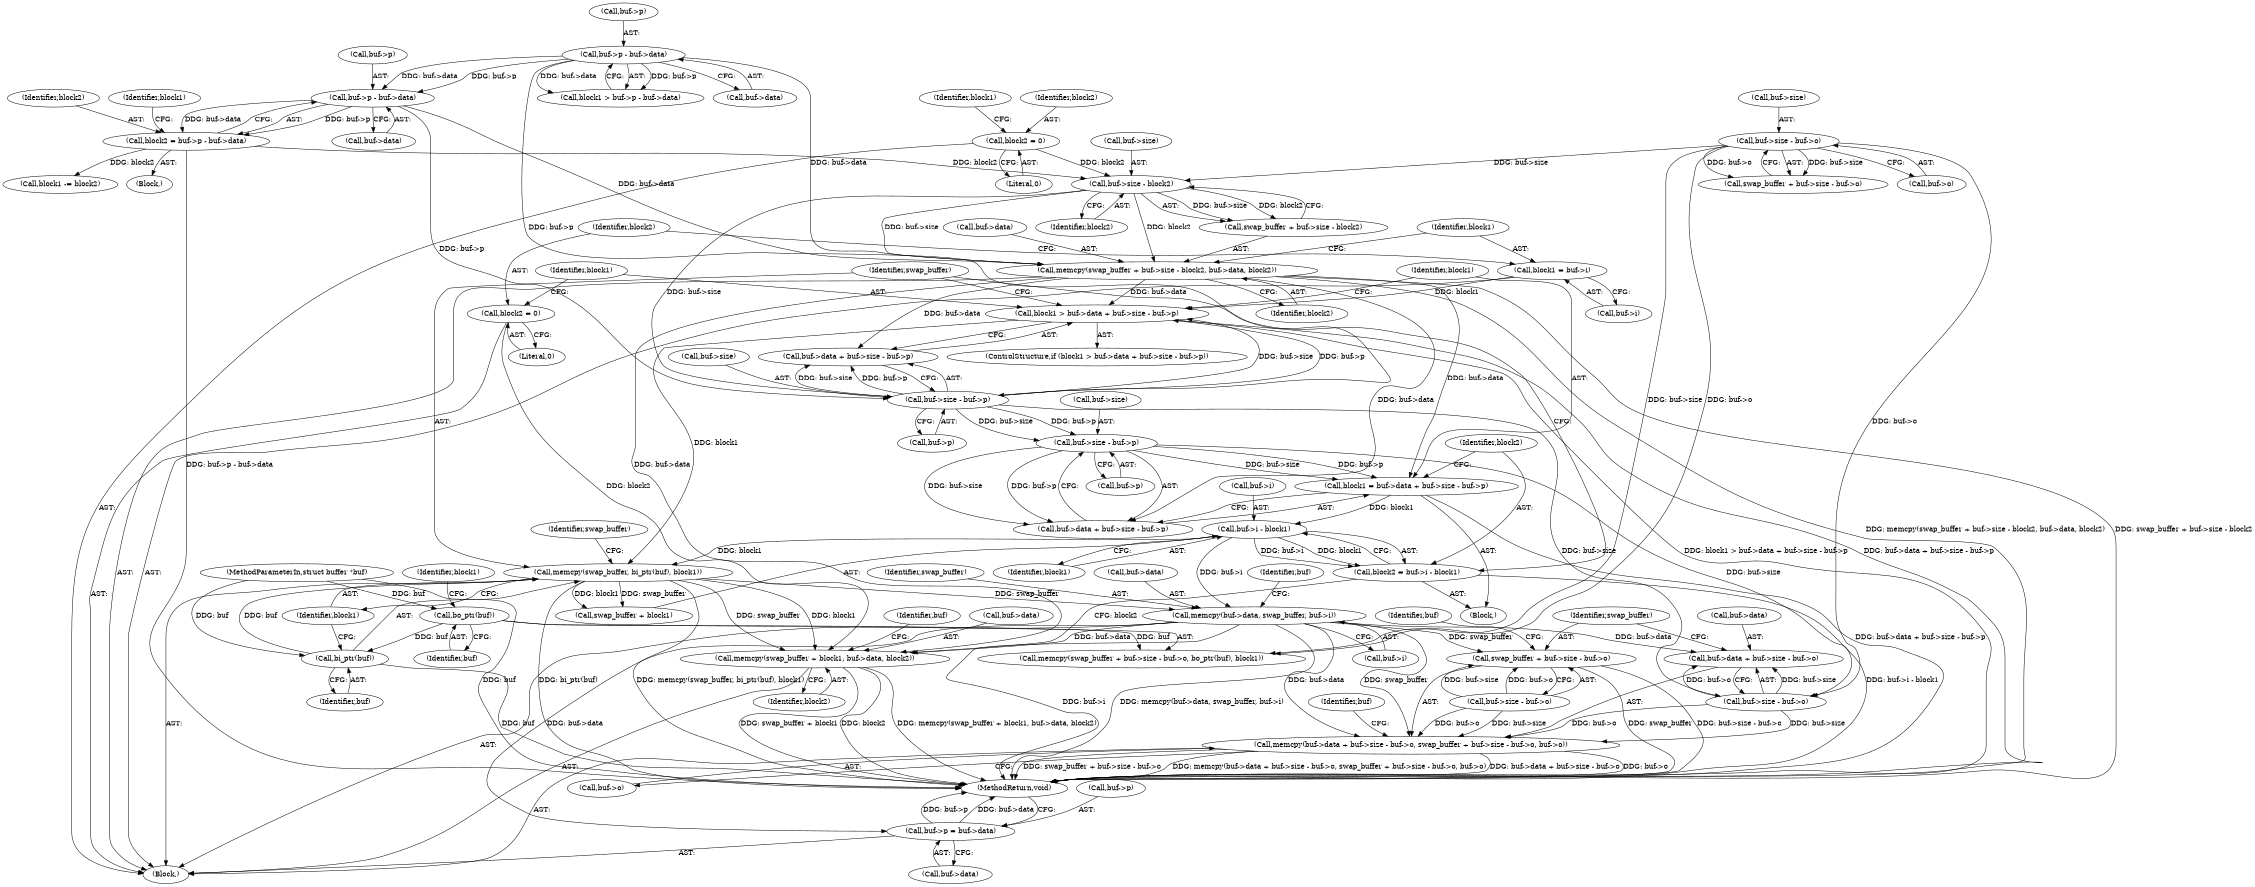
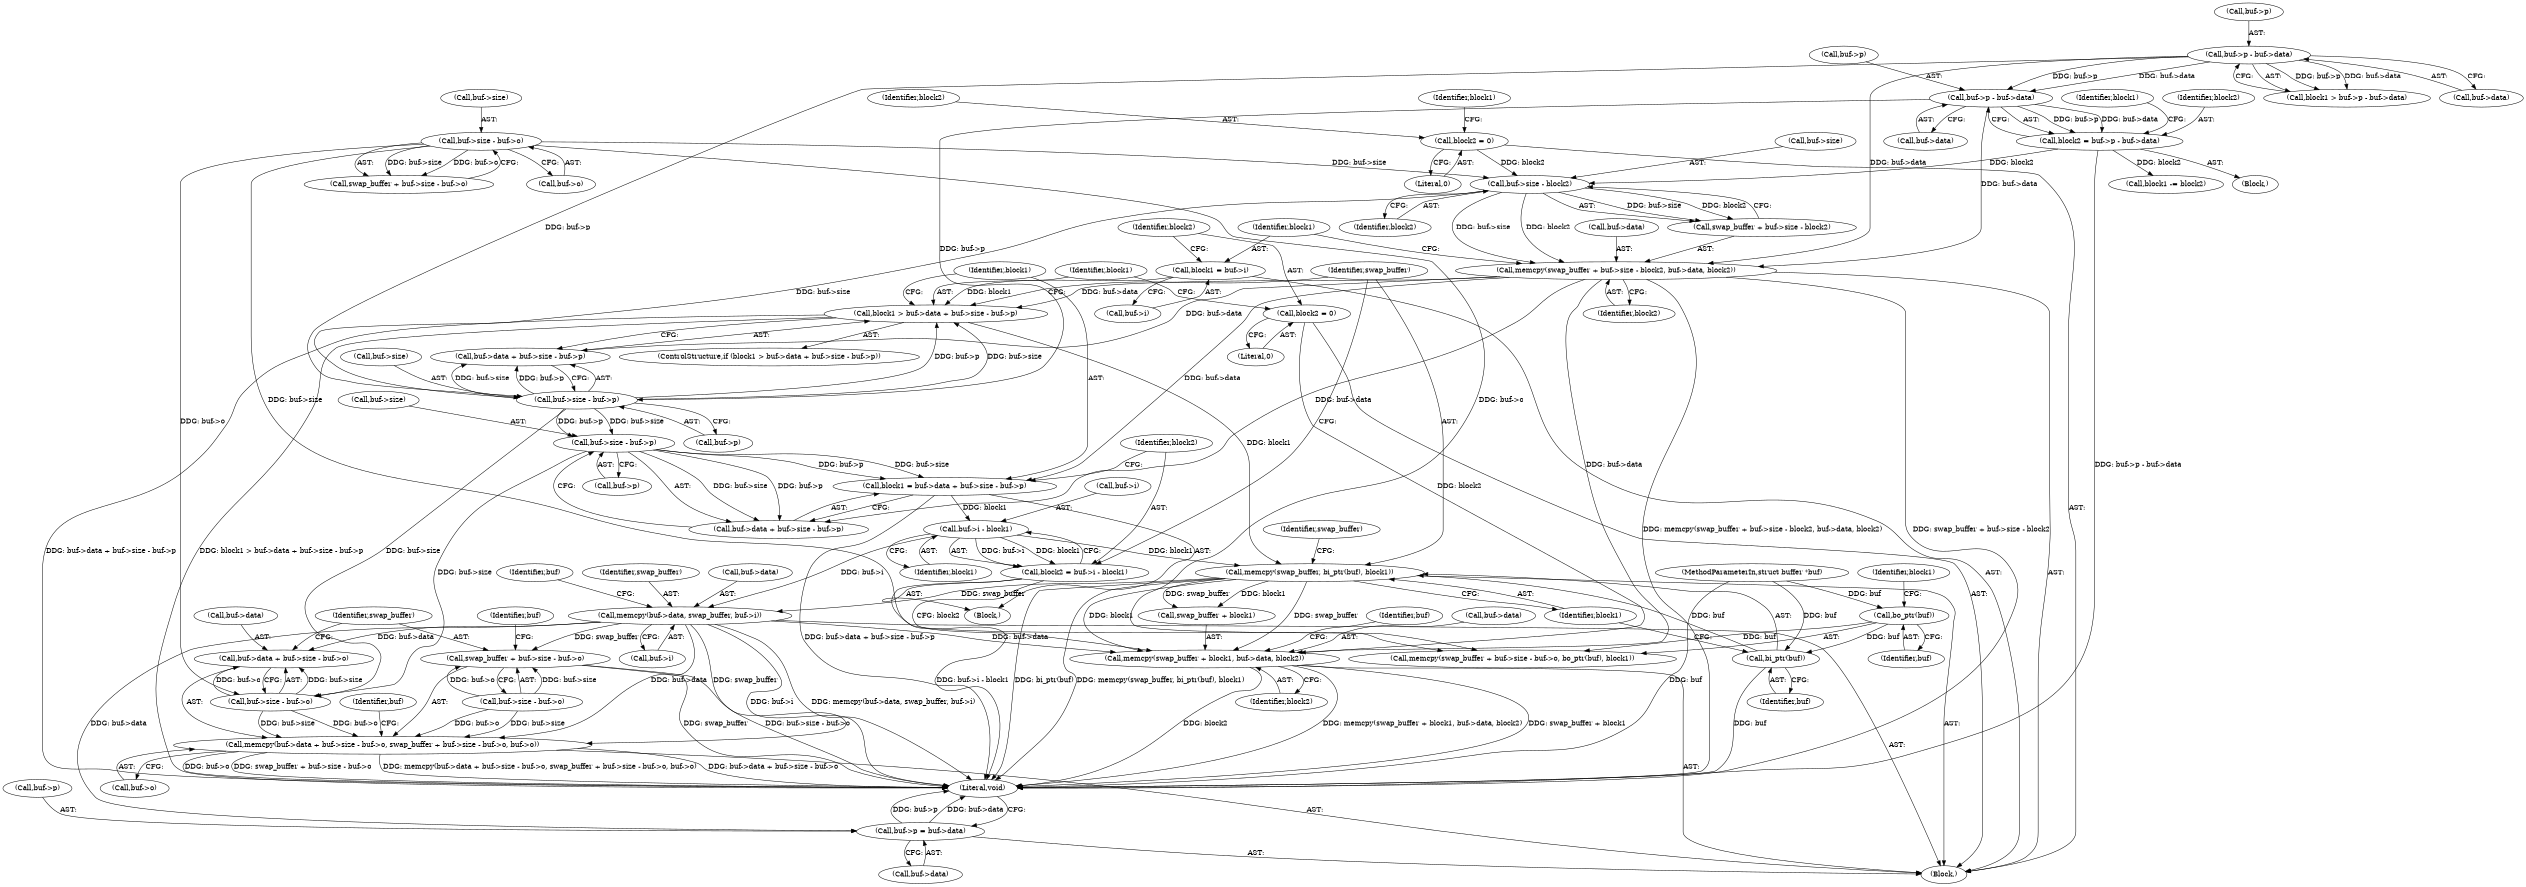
edge "(Call,swap_buffer + block1)" -> "(Call,buf->i - block1)": now "(Call,swap_buffer + block1)" -> "(Call,memcpy(swap_buffer + block1, buf->data, block2))"
node "(MethodReturn,void)": label "(MethodReturn,void)" -> "(Literal,void)"
